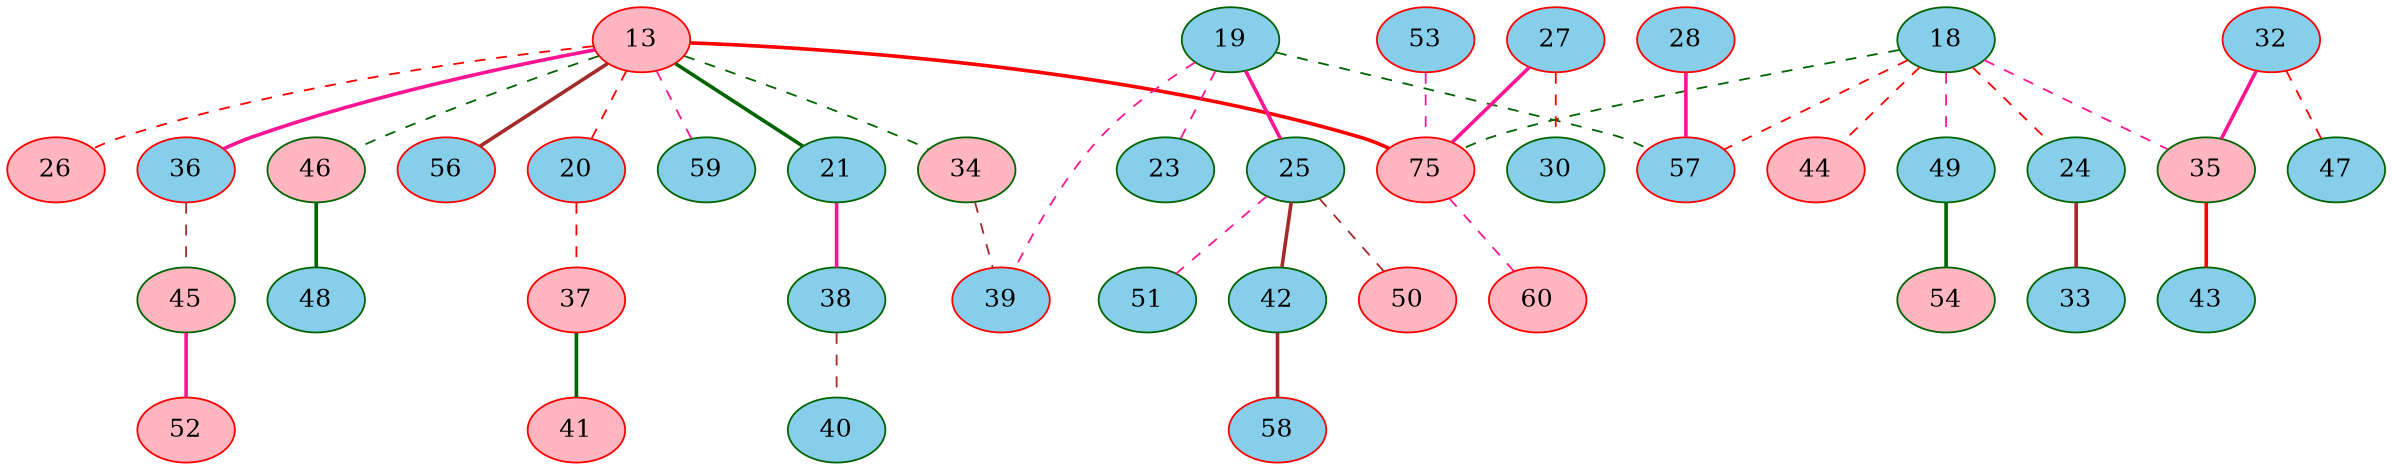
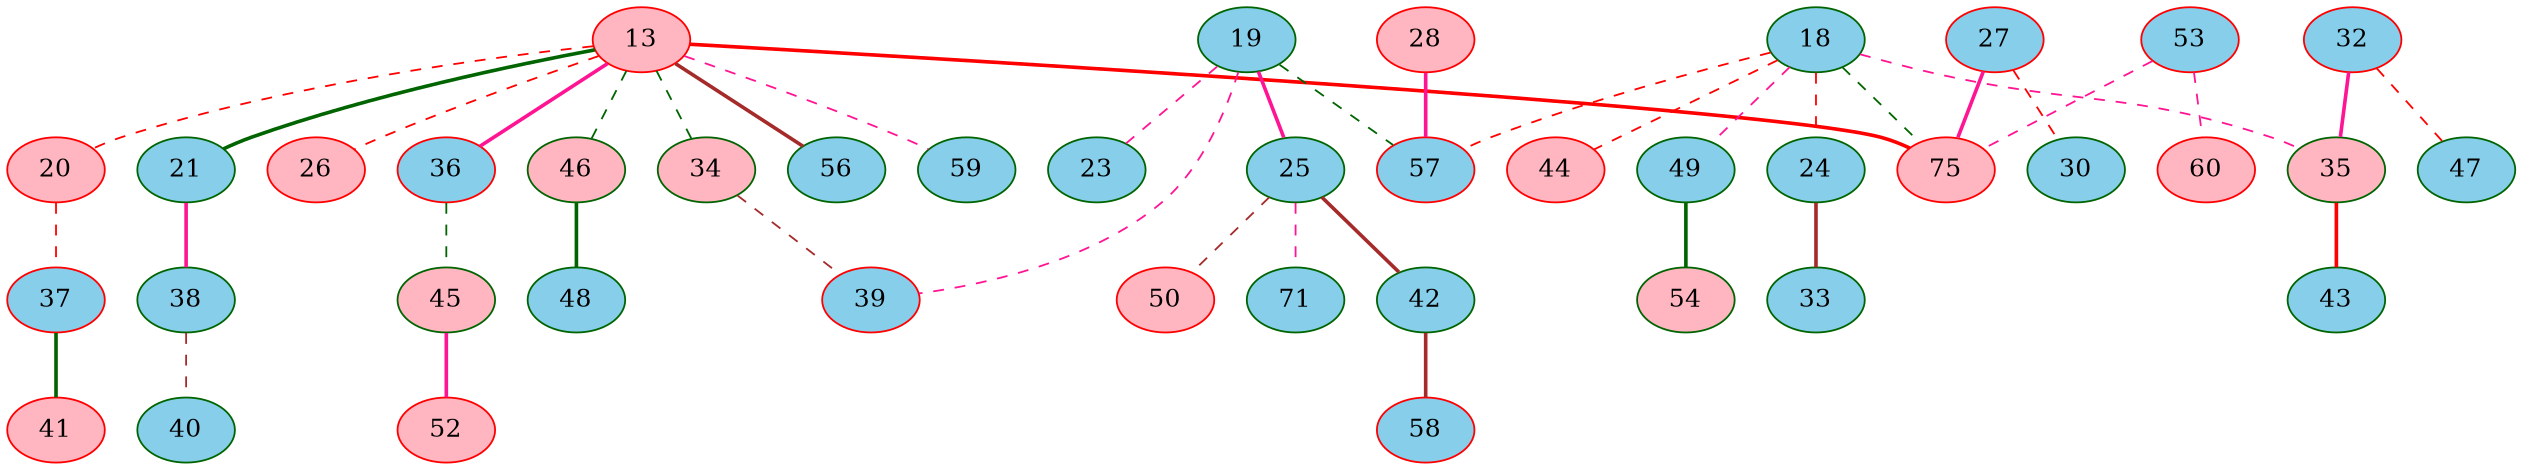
node "28": fillcolor skyblue -> lightpink
node "56": color red -> darkgreen
node "20": fillcolor skyblue -> lightpink
edge "36" -- "45": color brown -> darkgreen
edge "75" -- "60": now "53" -- "60"
node "37": fillcolor lightpink -> skyblue
node "51": label "51" -> "71"
